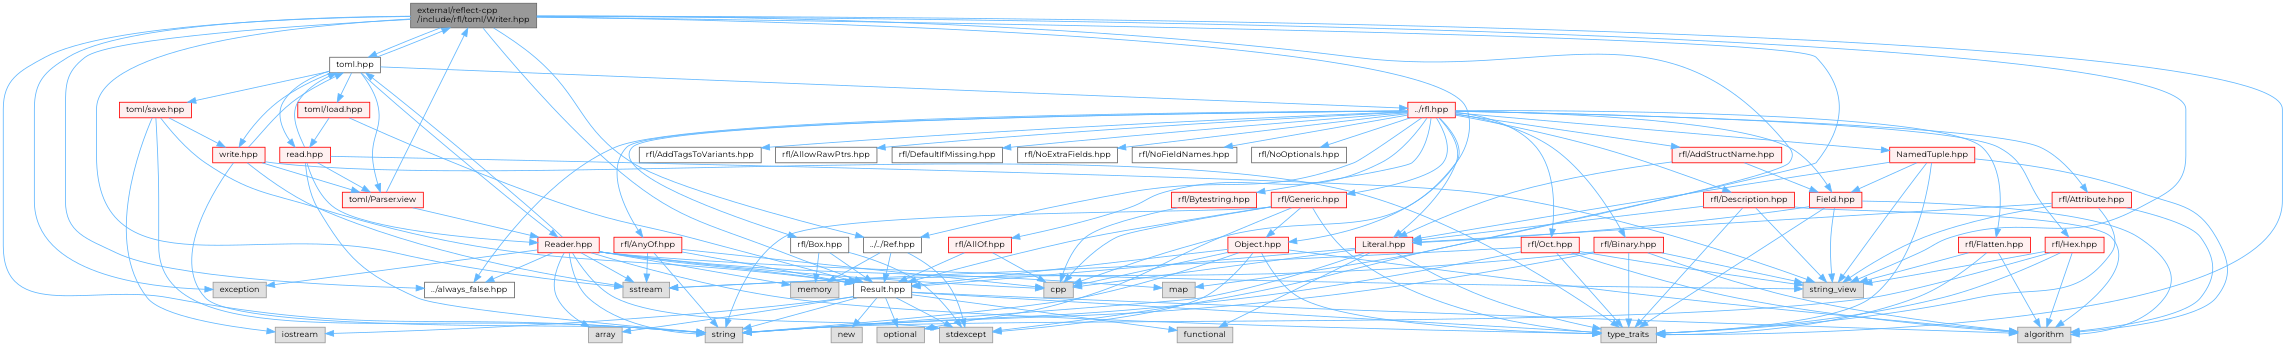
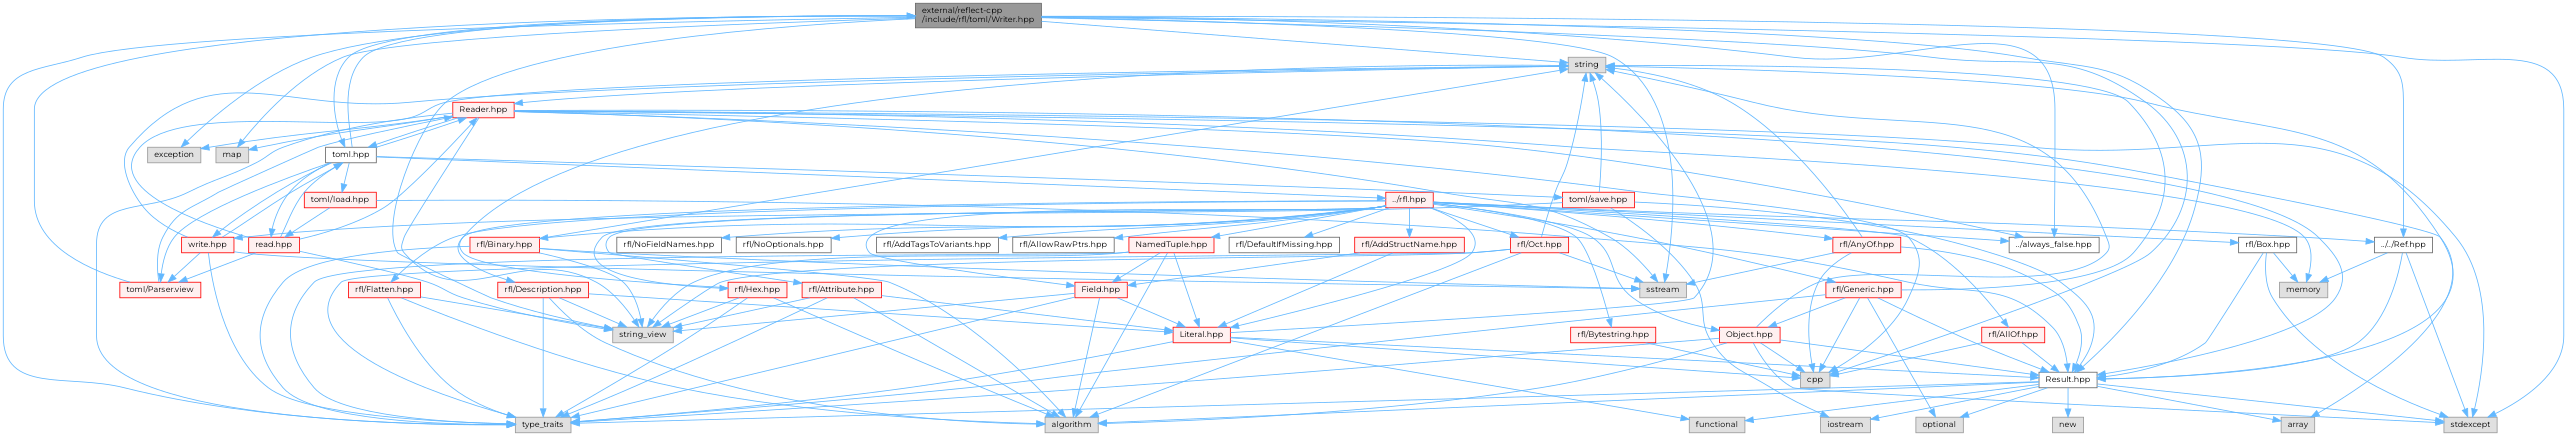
node "rfl/NoExtraFields.hpp": removed
edge "Reader.hpp" -> "string": reversed
